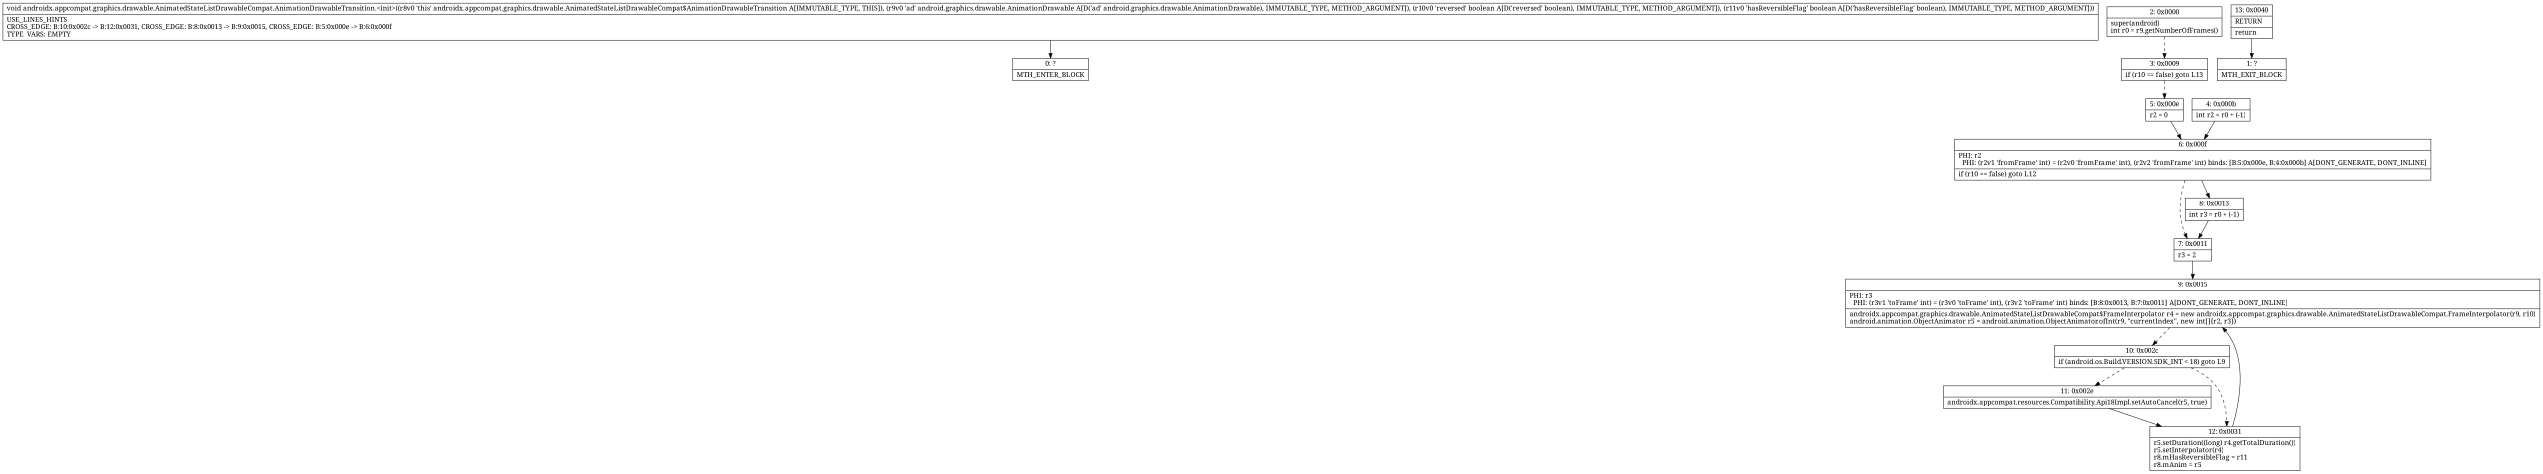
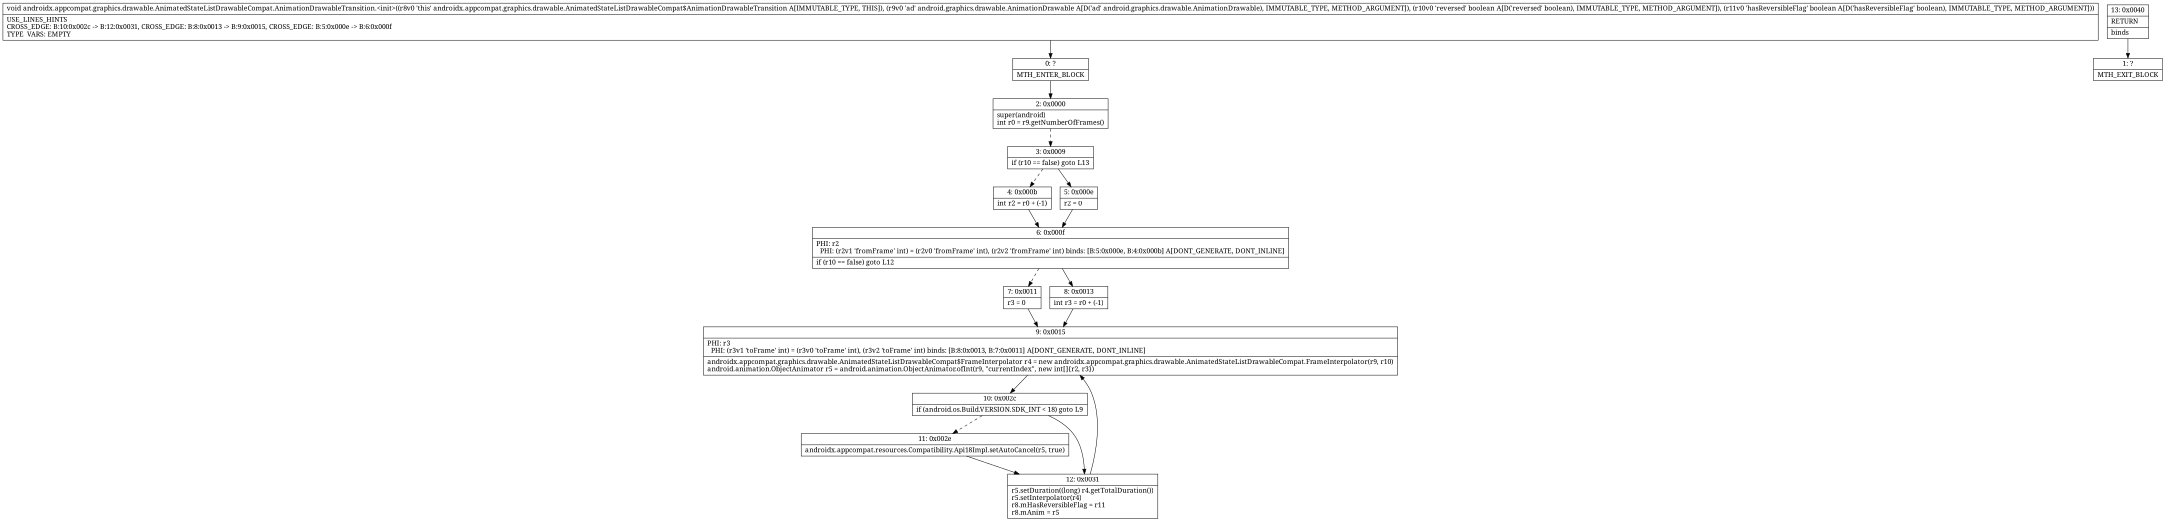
node "13: 0x0040": text "return" -> "binds"
edge "0: ?" -> "2: 0x0000": added
edge "3: 0x0009" -> "5: 0x000e": style dashed -> solid
edge "3: 0x0009" -> "4: 0x000b": added
edge "8: 0x0013" -> "7: 0x0011": now "8: 0x0013" -> "9: 0x0015"
node "7: 0x0011": text "r3 = 2" -> "r3 = 0"
edge "9: 0x0015" -> "10: 0x002c": style dashed -> solid
edge "10: 0x002c" -> "12: 0x0031": style dashed -> solid
